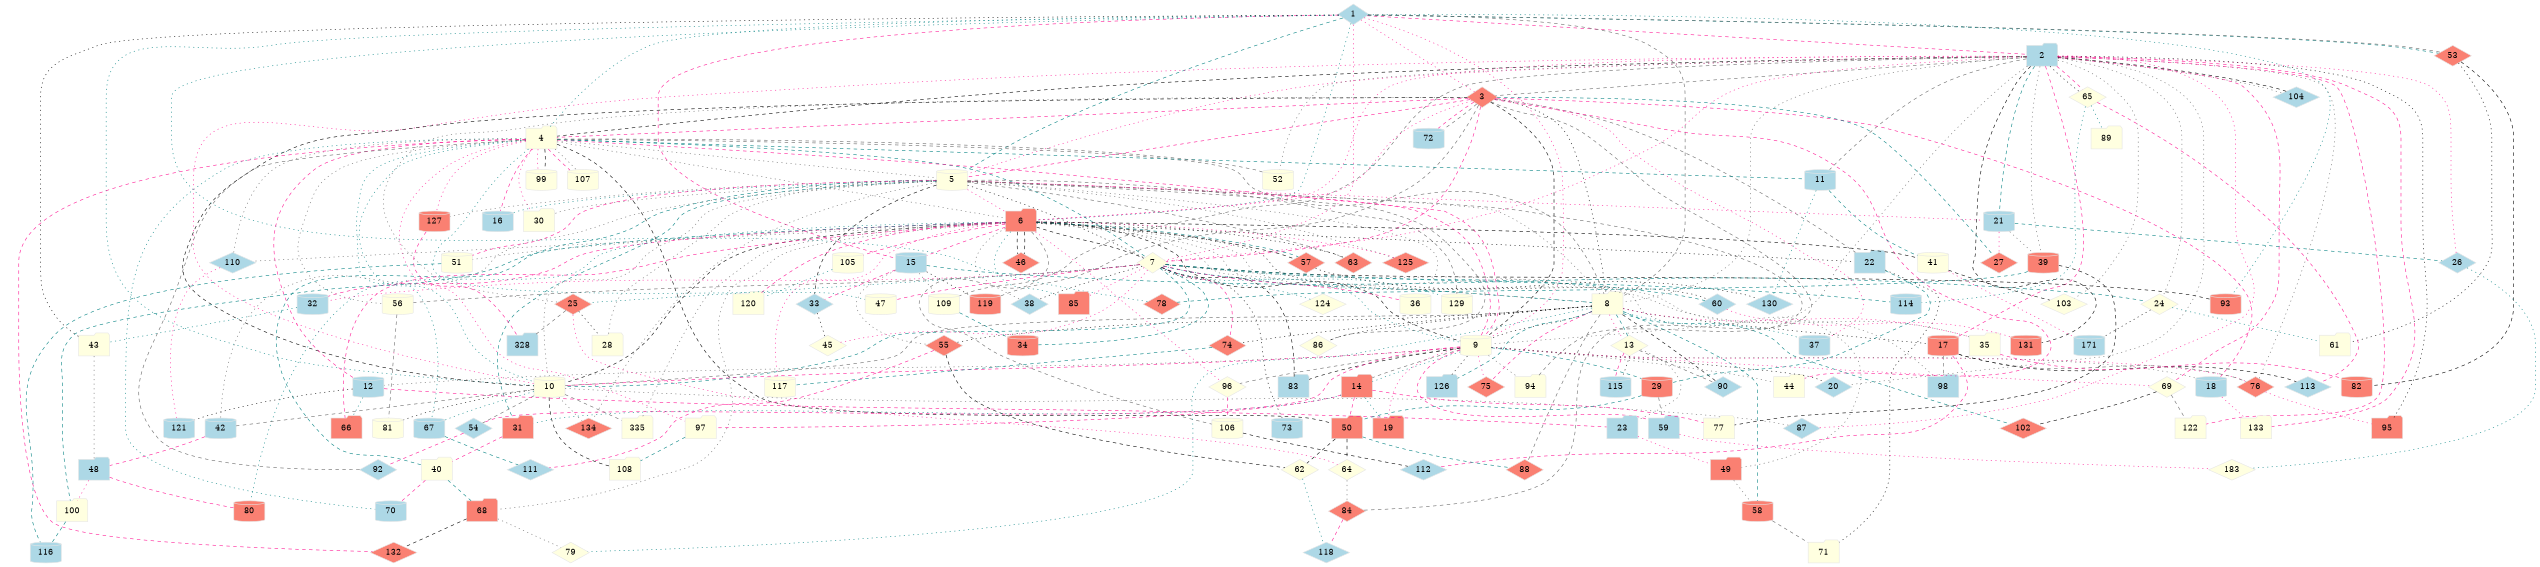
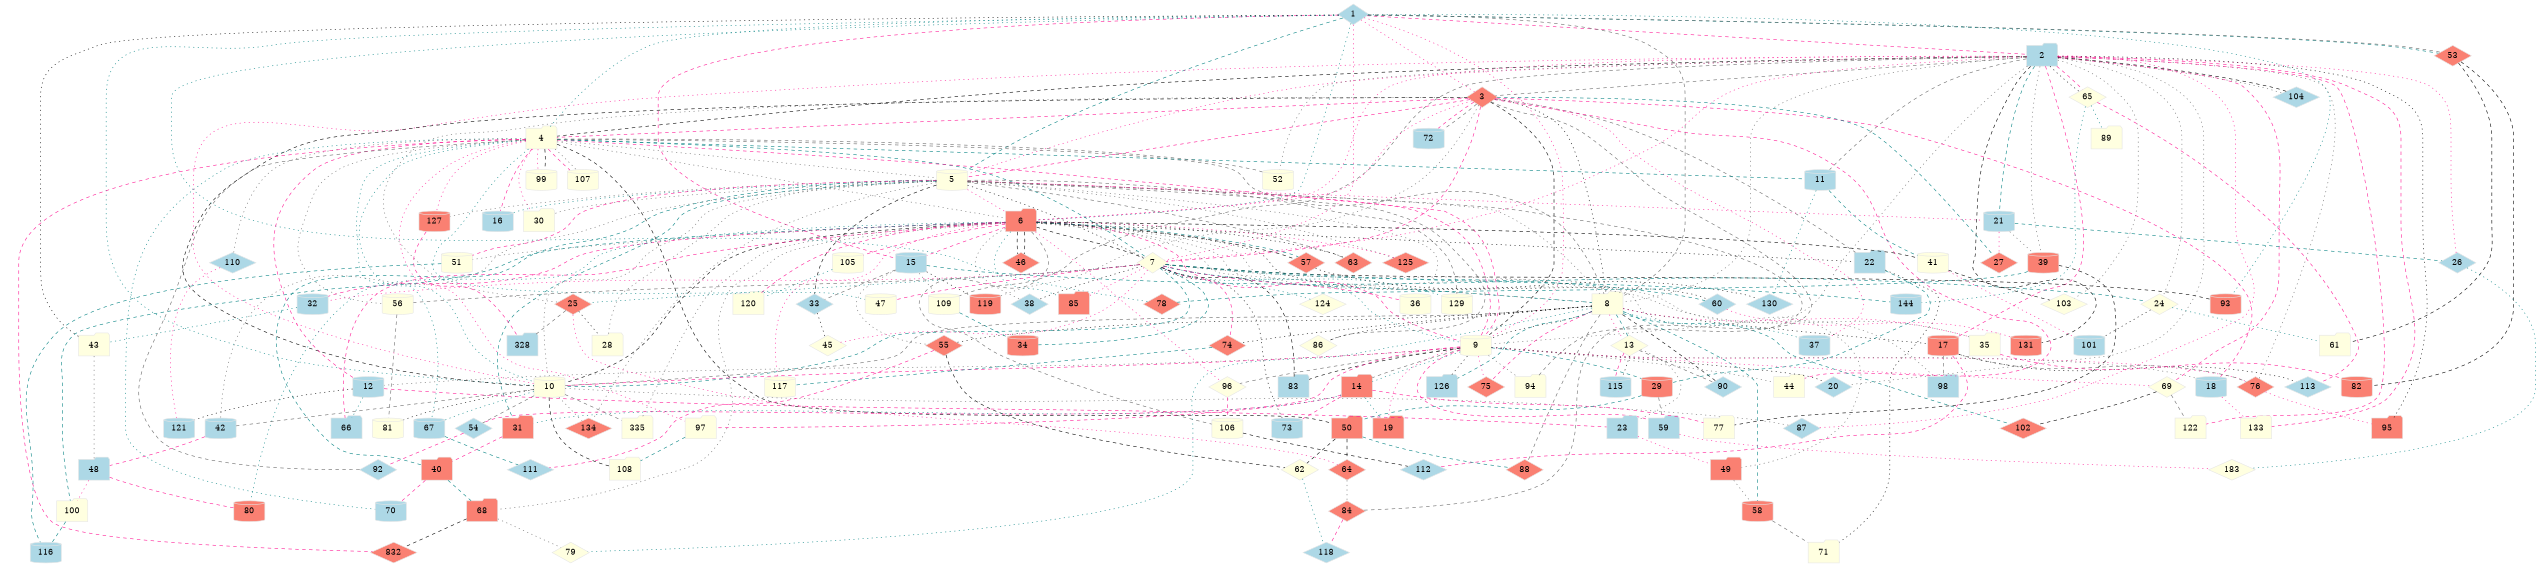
edge "3" -- "119": style dashed -> dotted
edge "53" -- "61": style dotted -> dashed
edge "6" -- "110": removed
edge "6" -- "9": color black -> deeppink
edge "15" -- "33": color deeppink -> gray40
node "114": label "114" -> "144"
node "171": label "171" -> "101"
edge "17" -- "113": style dashed -> dotted
edge "14" -- "50": now "14" -- "73"
node "66": fillcolor salmon -> lightblue
node "40": fillcolor lightyellow -> salmon
node "64": fillcolor lightyellow -> salmon
node "132": label "132" -> "832"
